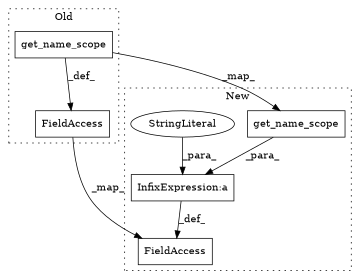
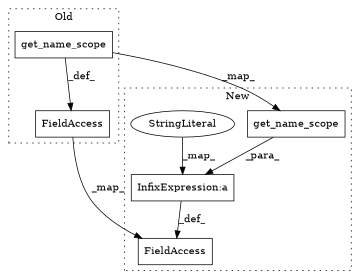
edge "StringLiteral" -> "InfixExpression:a": label "_para_" -> "_map_"
